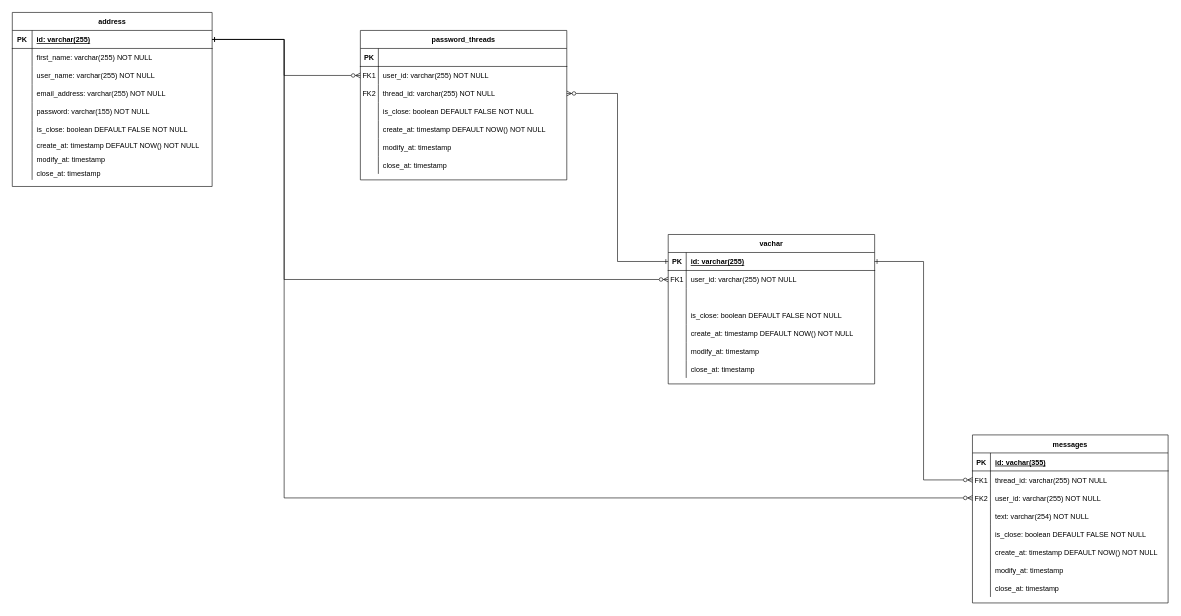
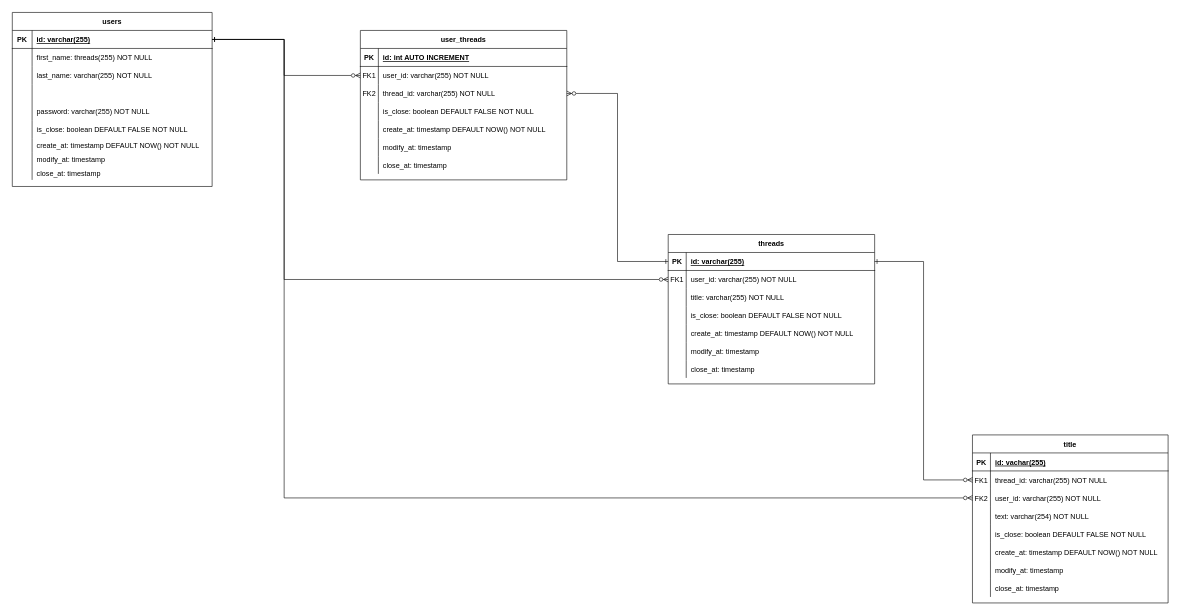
node "address": label "address" -> "users"
node "password_threads": label "password_threads" -> "user_threads"
node "id: int AUTO INCREMENT": added
node "first_name: varchar(255) NOT NULL": label "first_name: varchar(255) NOT NULL" -> "first_name: threads(255) NOT NULL"
node "user_name: varchar(255) NOT NULL": label "user_name: varchar(255) NOT NULL" -> "last_name: varchar(255) NOT NULL"
node "email_address: varchar(255) NOT NULL": removed
node "password: varchar(155) NOT NULL": label "password: varchar(155) NOT NULL" -> "password: varchar(255) NOT NULL"
node "vachar": label "vachar" -> "threads"
node "title: varchar(255) NOT NULL": added
node "messages": label "messages" -> "title"
node "id: vachar(355)": label "id: vachar(355)" -> "id: vachar(255)"
